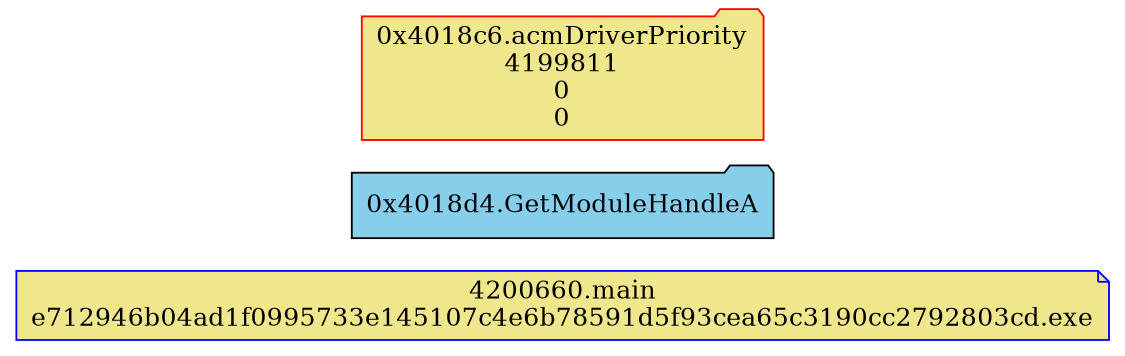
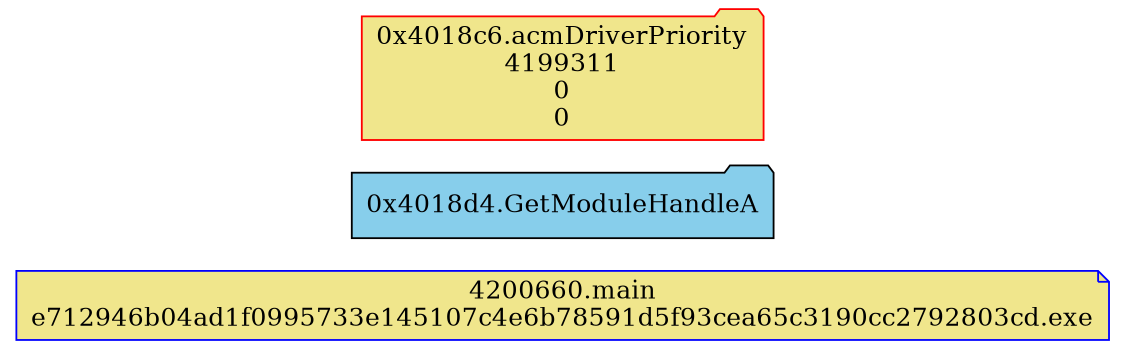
node "0x4018c6.acmDriverPriority 4199811 0 0": label "0x4018c6.acmDriverPriority 4199811 0 0" -> "0x4018c6.acmDriverPriority 4199311 0 0"
